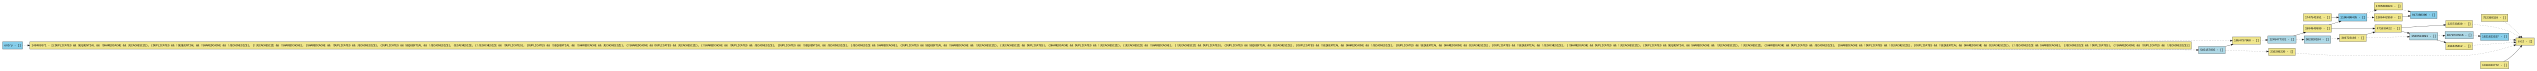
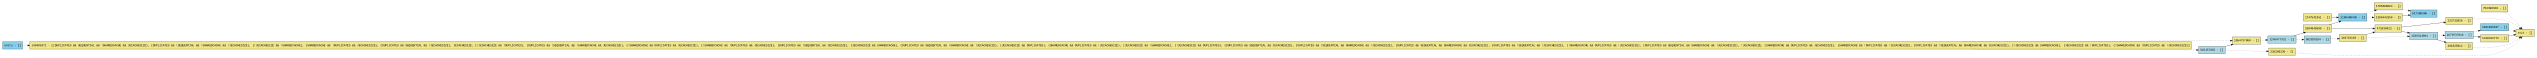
edge "1679737916 - []" -> "1319323772 - []": added
